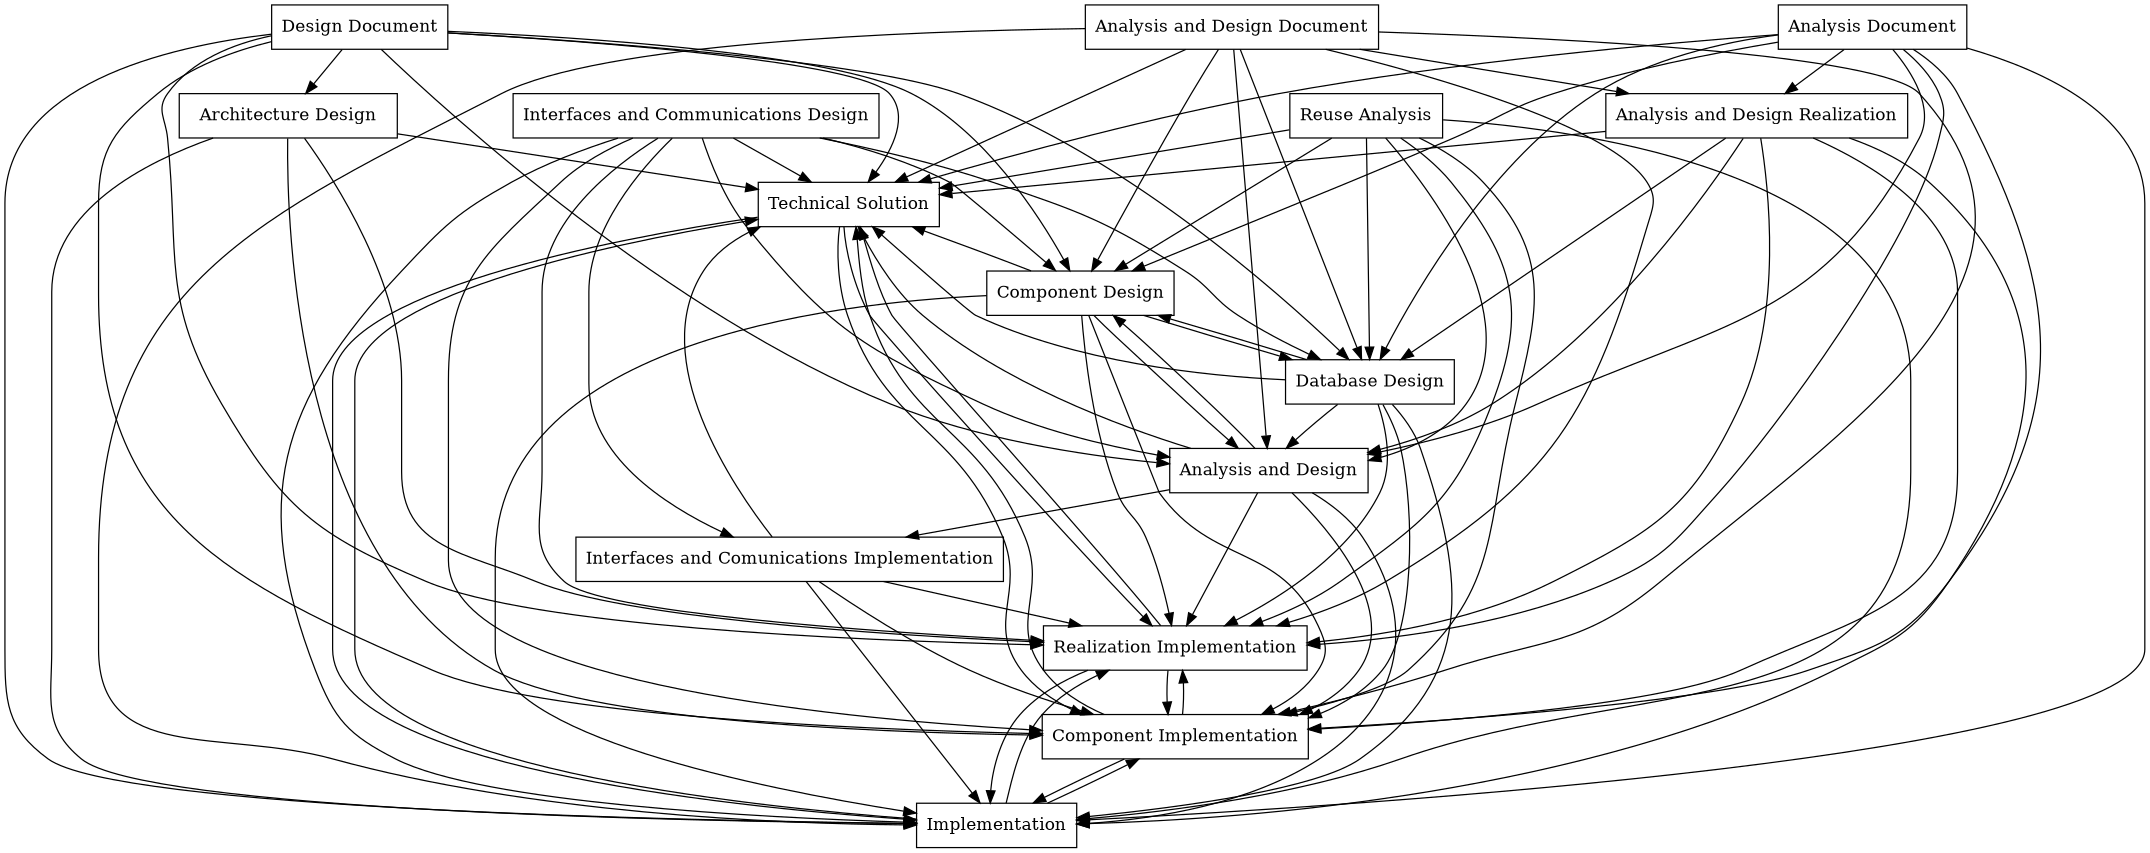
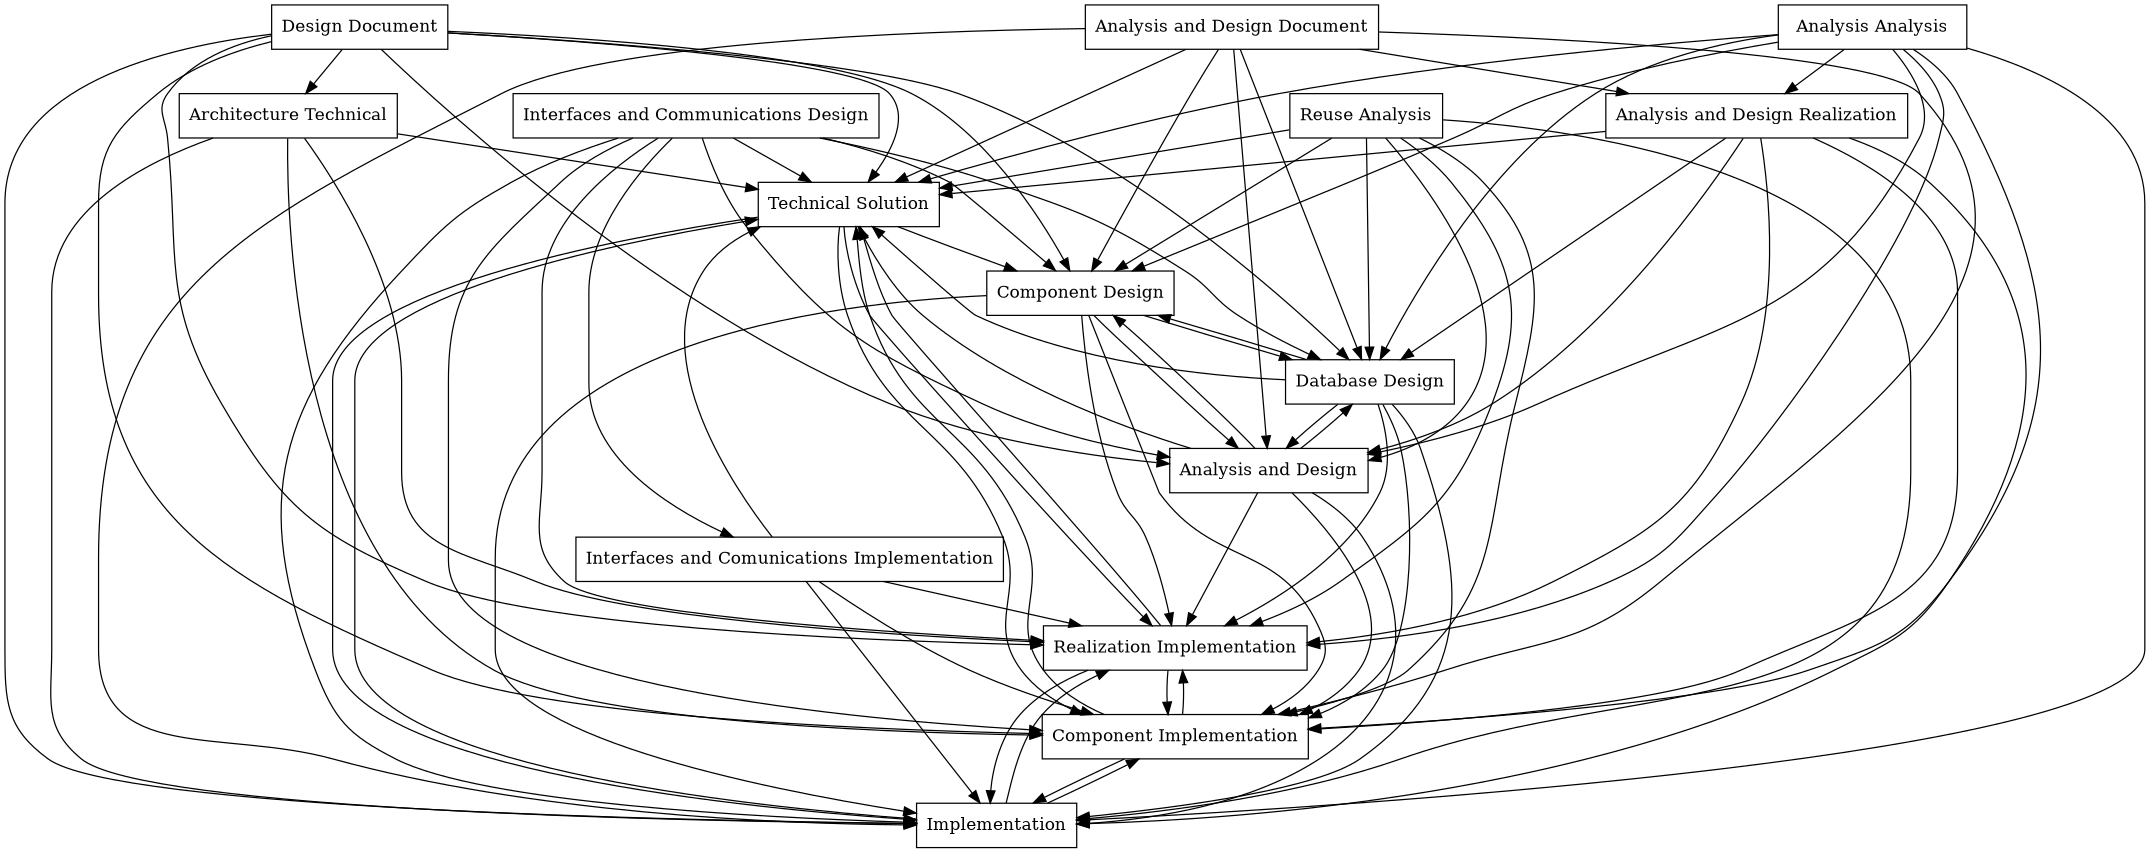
node "Analysis Document": label "Analysis Document" -> "Analysis Analysis"
node "Architecture Design": label "Architecture Design" -> "Architecture Technical"
edge "Component Design" -> "Technical Solution": reversed
edge "Analysis and Design Document" -> "Realization Implementation": removed
edge "Analysis and Design" -> "Interfaces and Comunications Implementation": now "Analysis and Design" -> "Database Design"
